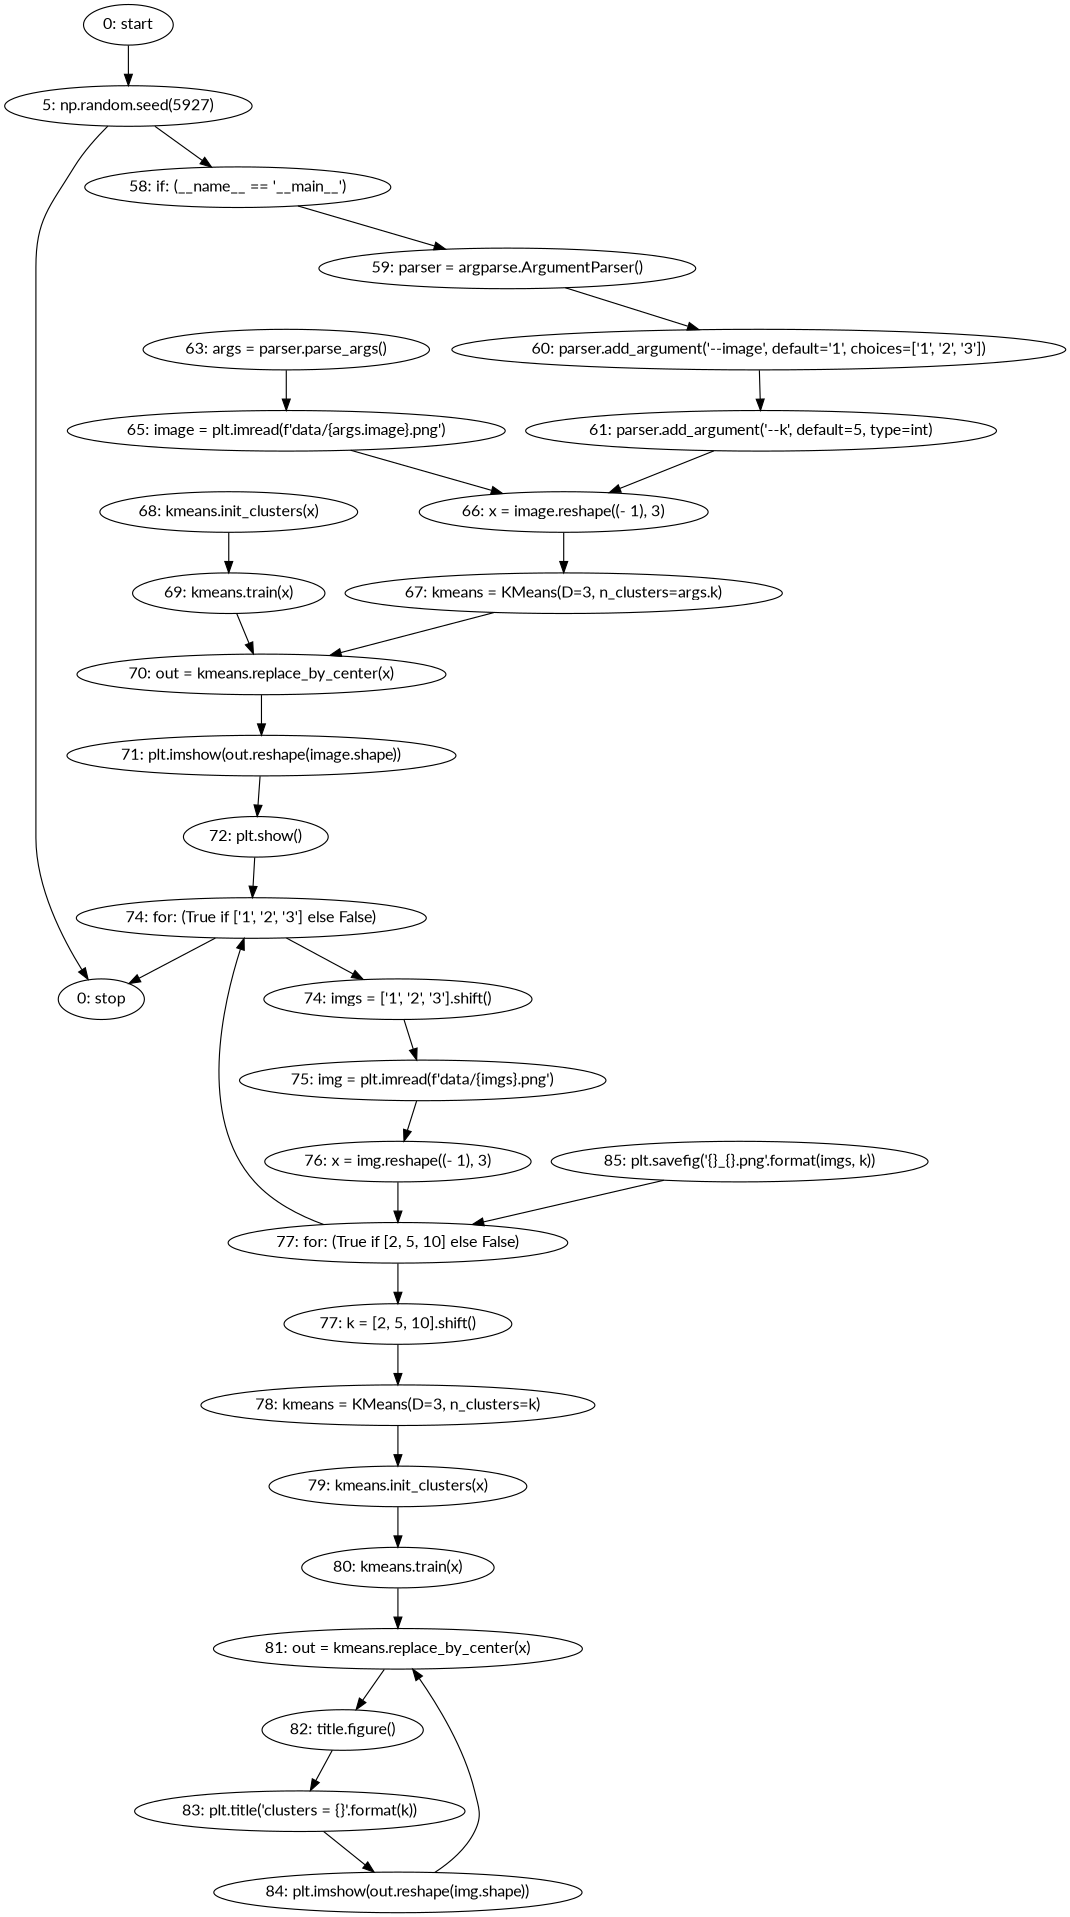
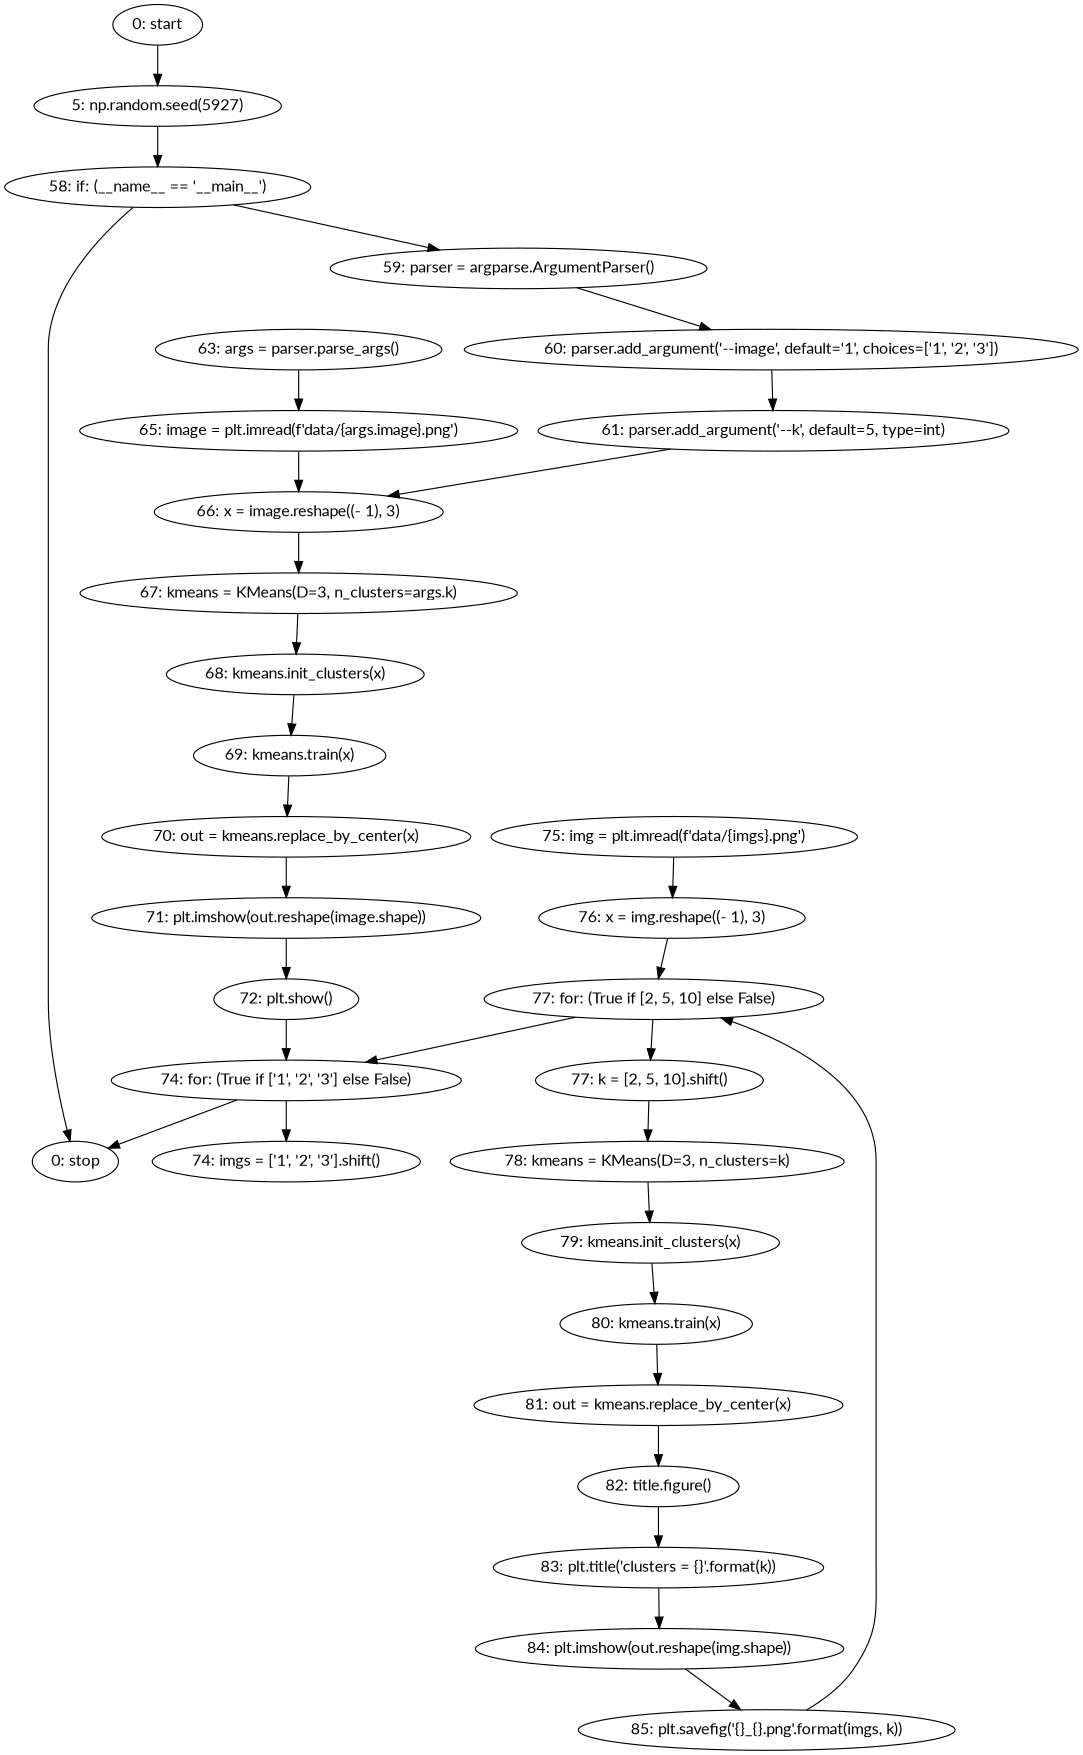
edge "5: np.random.seed(5927)" -> "0: stop": now "58: if: (__name__ == '__main__')" -> "0: stop"
edge "67: kmeans = KMeans(D=3, n_clusters=args.k)" -> "70: out = kmeans.replace_by_center(x)": now "67: kmeans = KMeans(D=3, n_clusters=args.k)" -> "68: kmeans.init_clusters(x)"
edge "74: imgs = ['1', '2', '3'].shift()" -> "75: img = plt.imread(f'data/{imgs}.png')": removed
edge "84: plt.imshow(out.reshape(img.shape))" -> "81: out = kmeans.replace_by_center(x)": now "84: plt.imshow(out.reshape(img.shape))" -> "85: plt.savefig('{}_{}.png'.format(imgs, k))"
